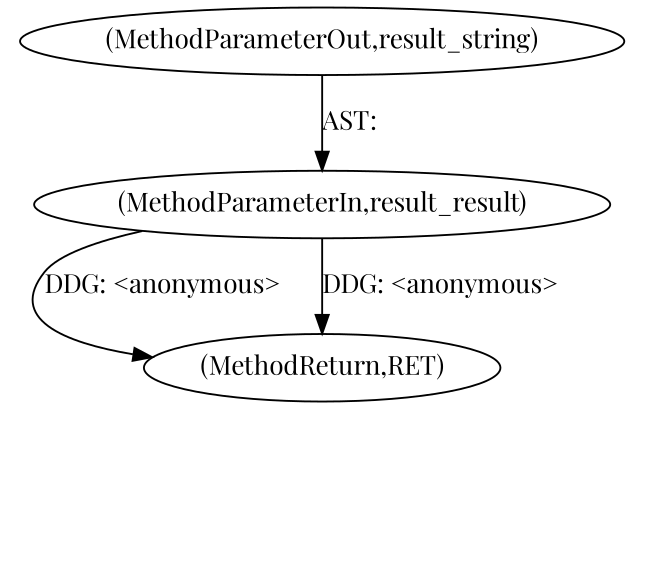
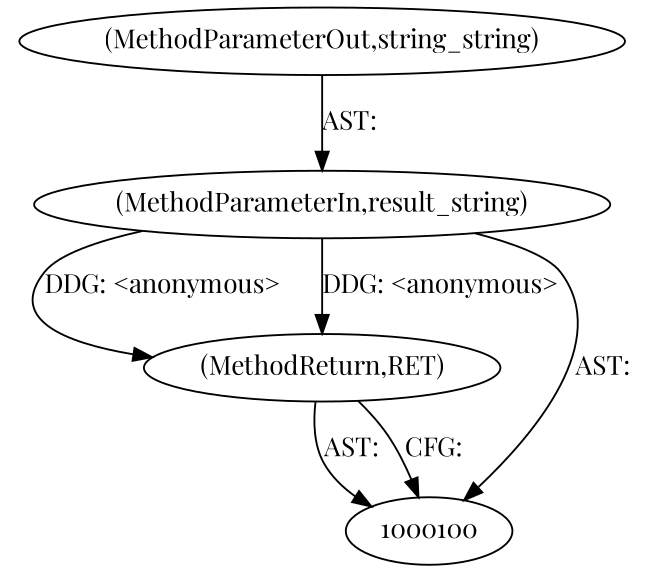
node "(MethodParameterOut,result_string)": label "(MethodParameterOut,result_string)" -> "(MethodParameterOut,string_string)"
node "(MethodParameterIn,result_result)": label "(MethodParameterIn,result_result)" -> "(MethodParameterIn,result_string)"
node "1000100": added
